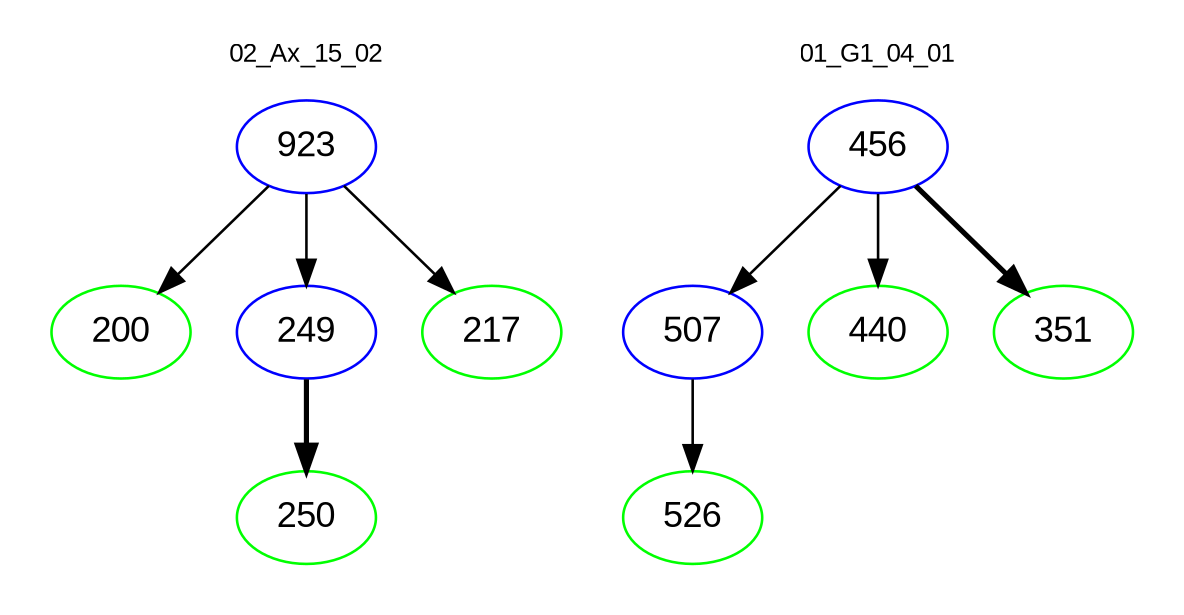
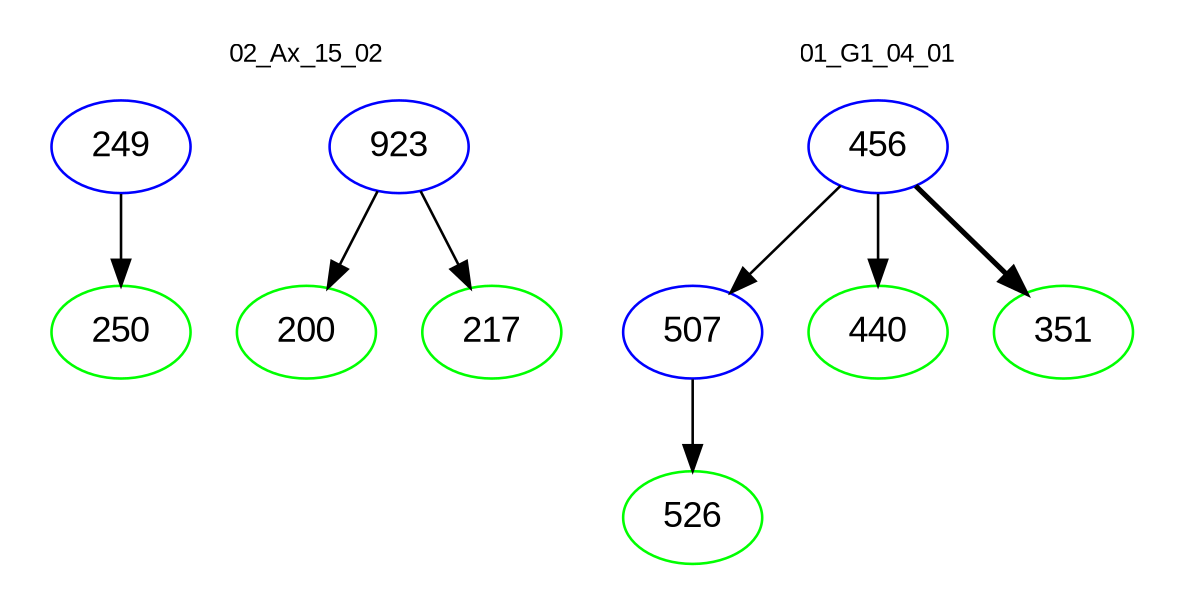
edge "923" -> "249": removed
edge "249" -> "250": style bold -> solid
